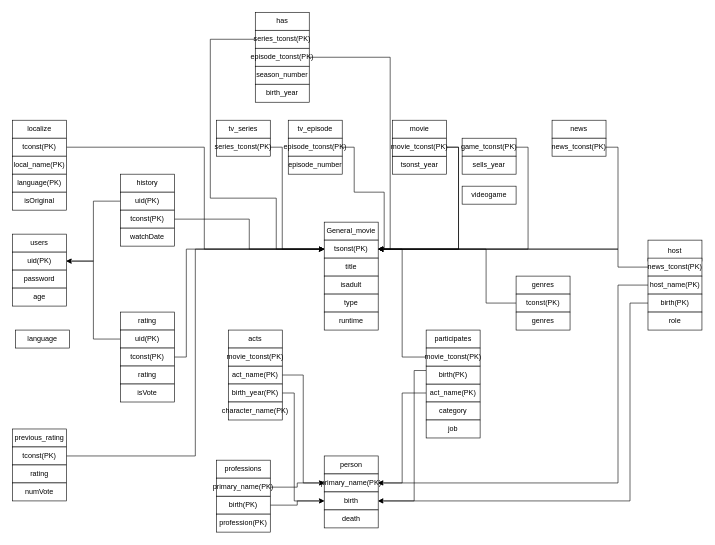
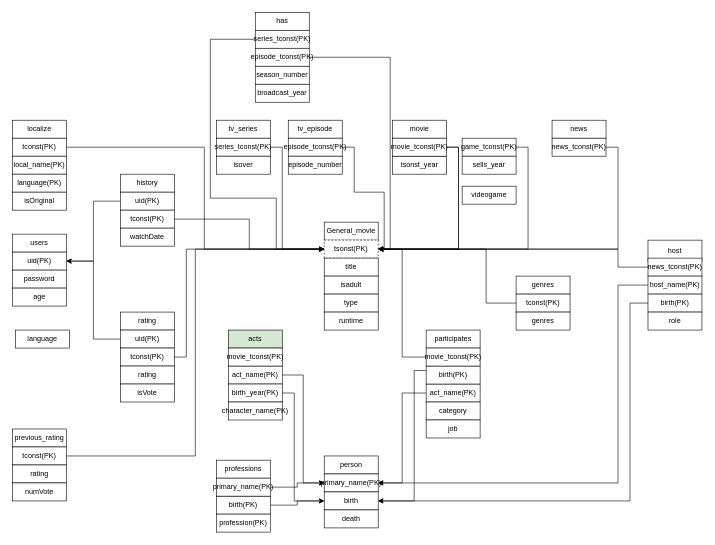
node "birth_year": label "birth_year" -> "broadcast_year"
node "isover": added
node "tsonst(PK)": style solid -> dashed
node "acts": fillcolor #ffffff -> #d5e8d4
